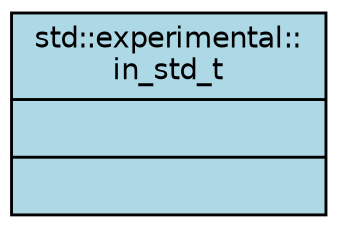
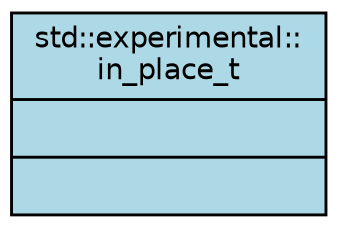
node "std::experimental::": text "in_std_t" -> "in_place_t"
